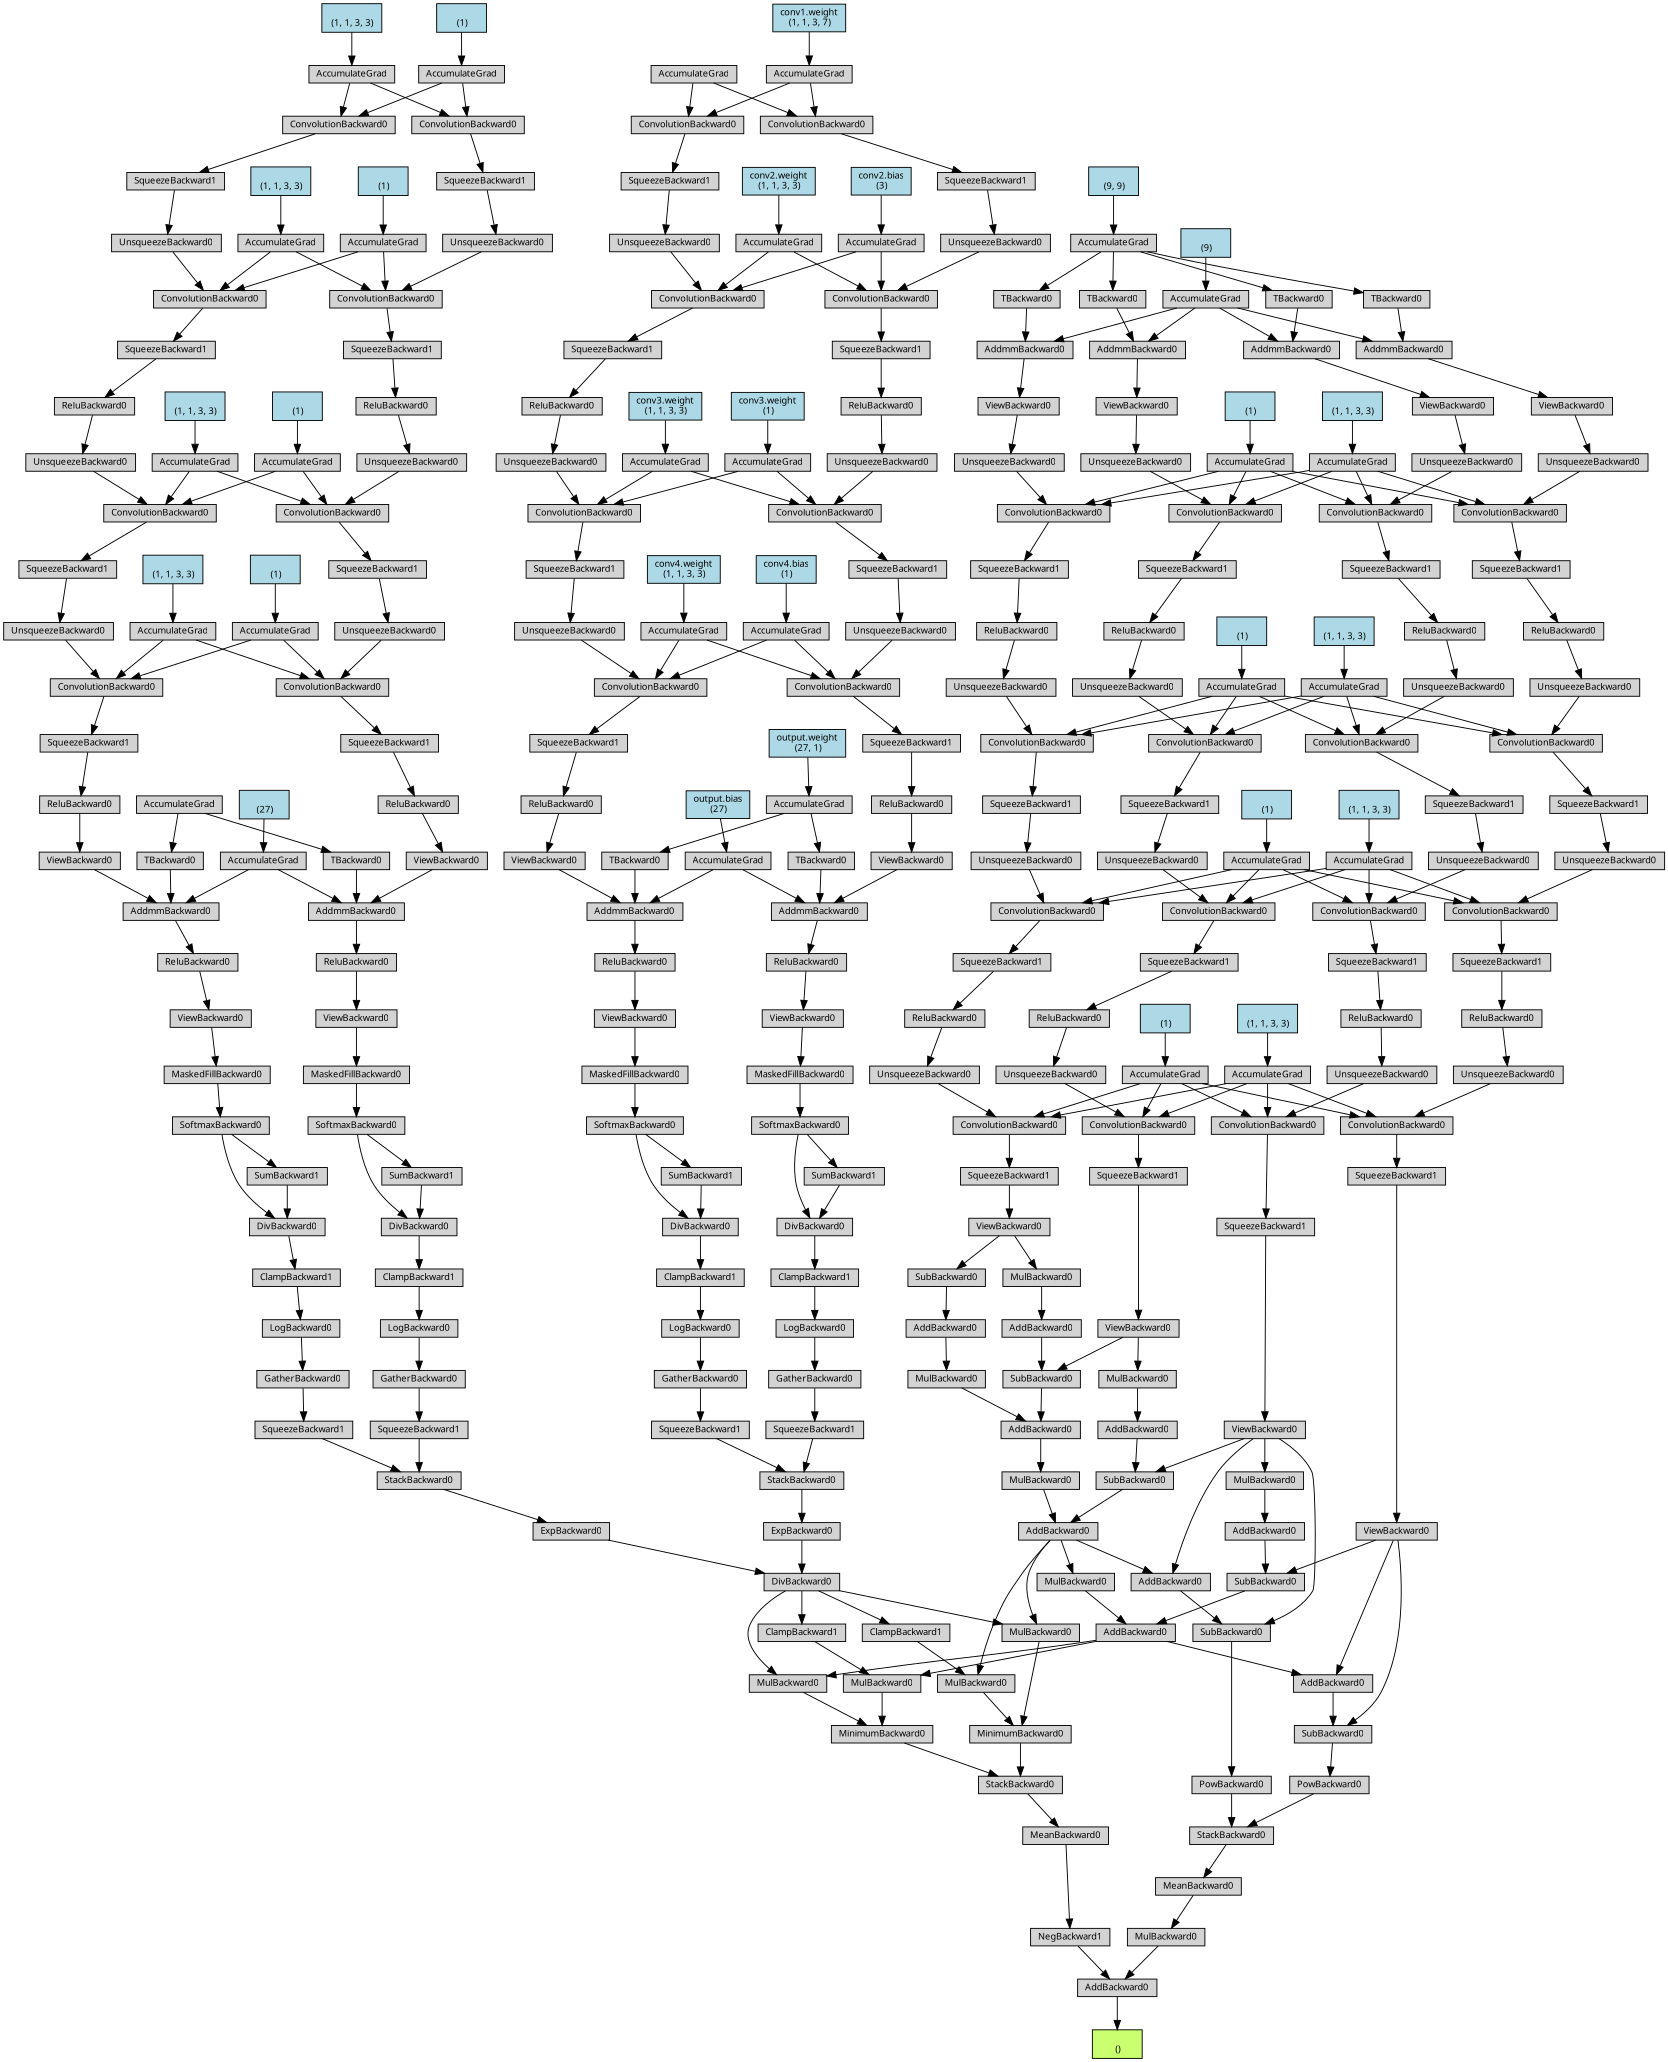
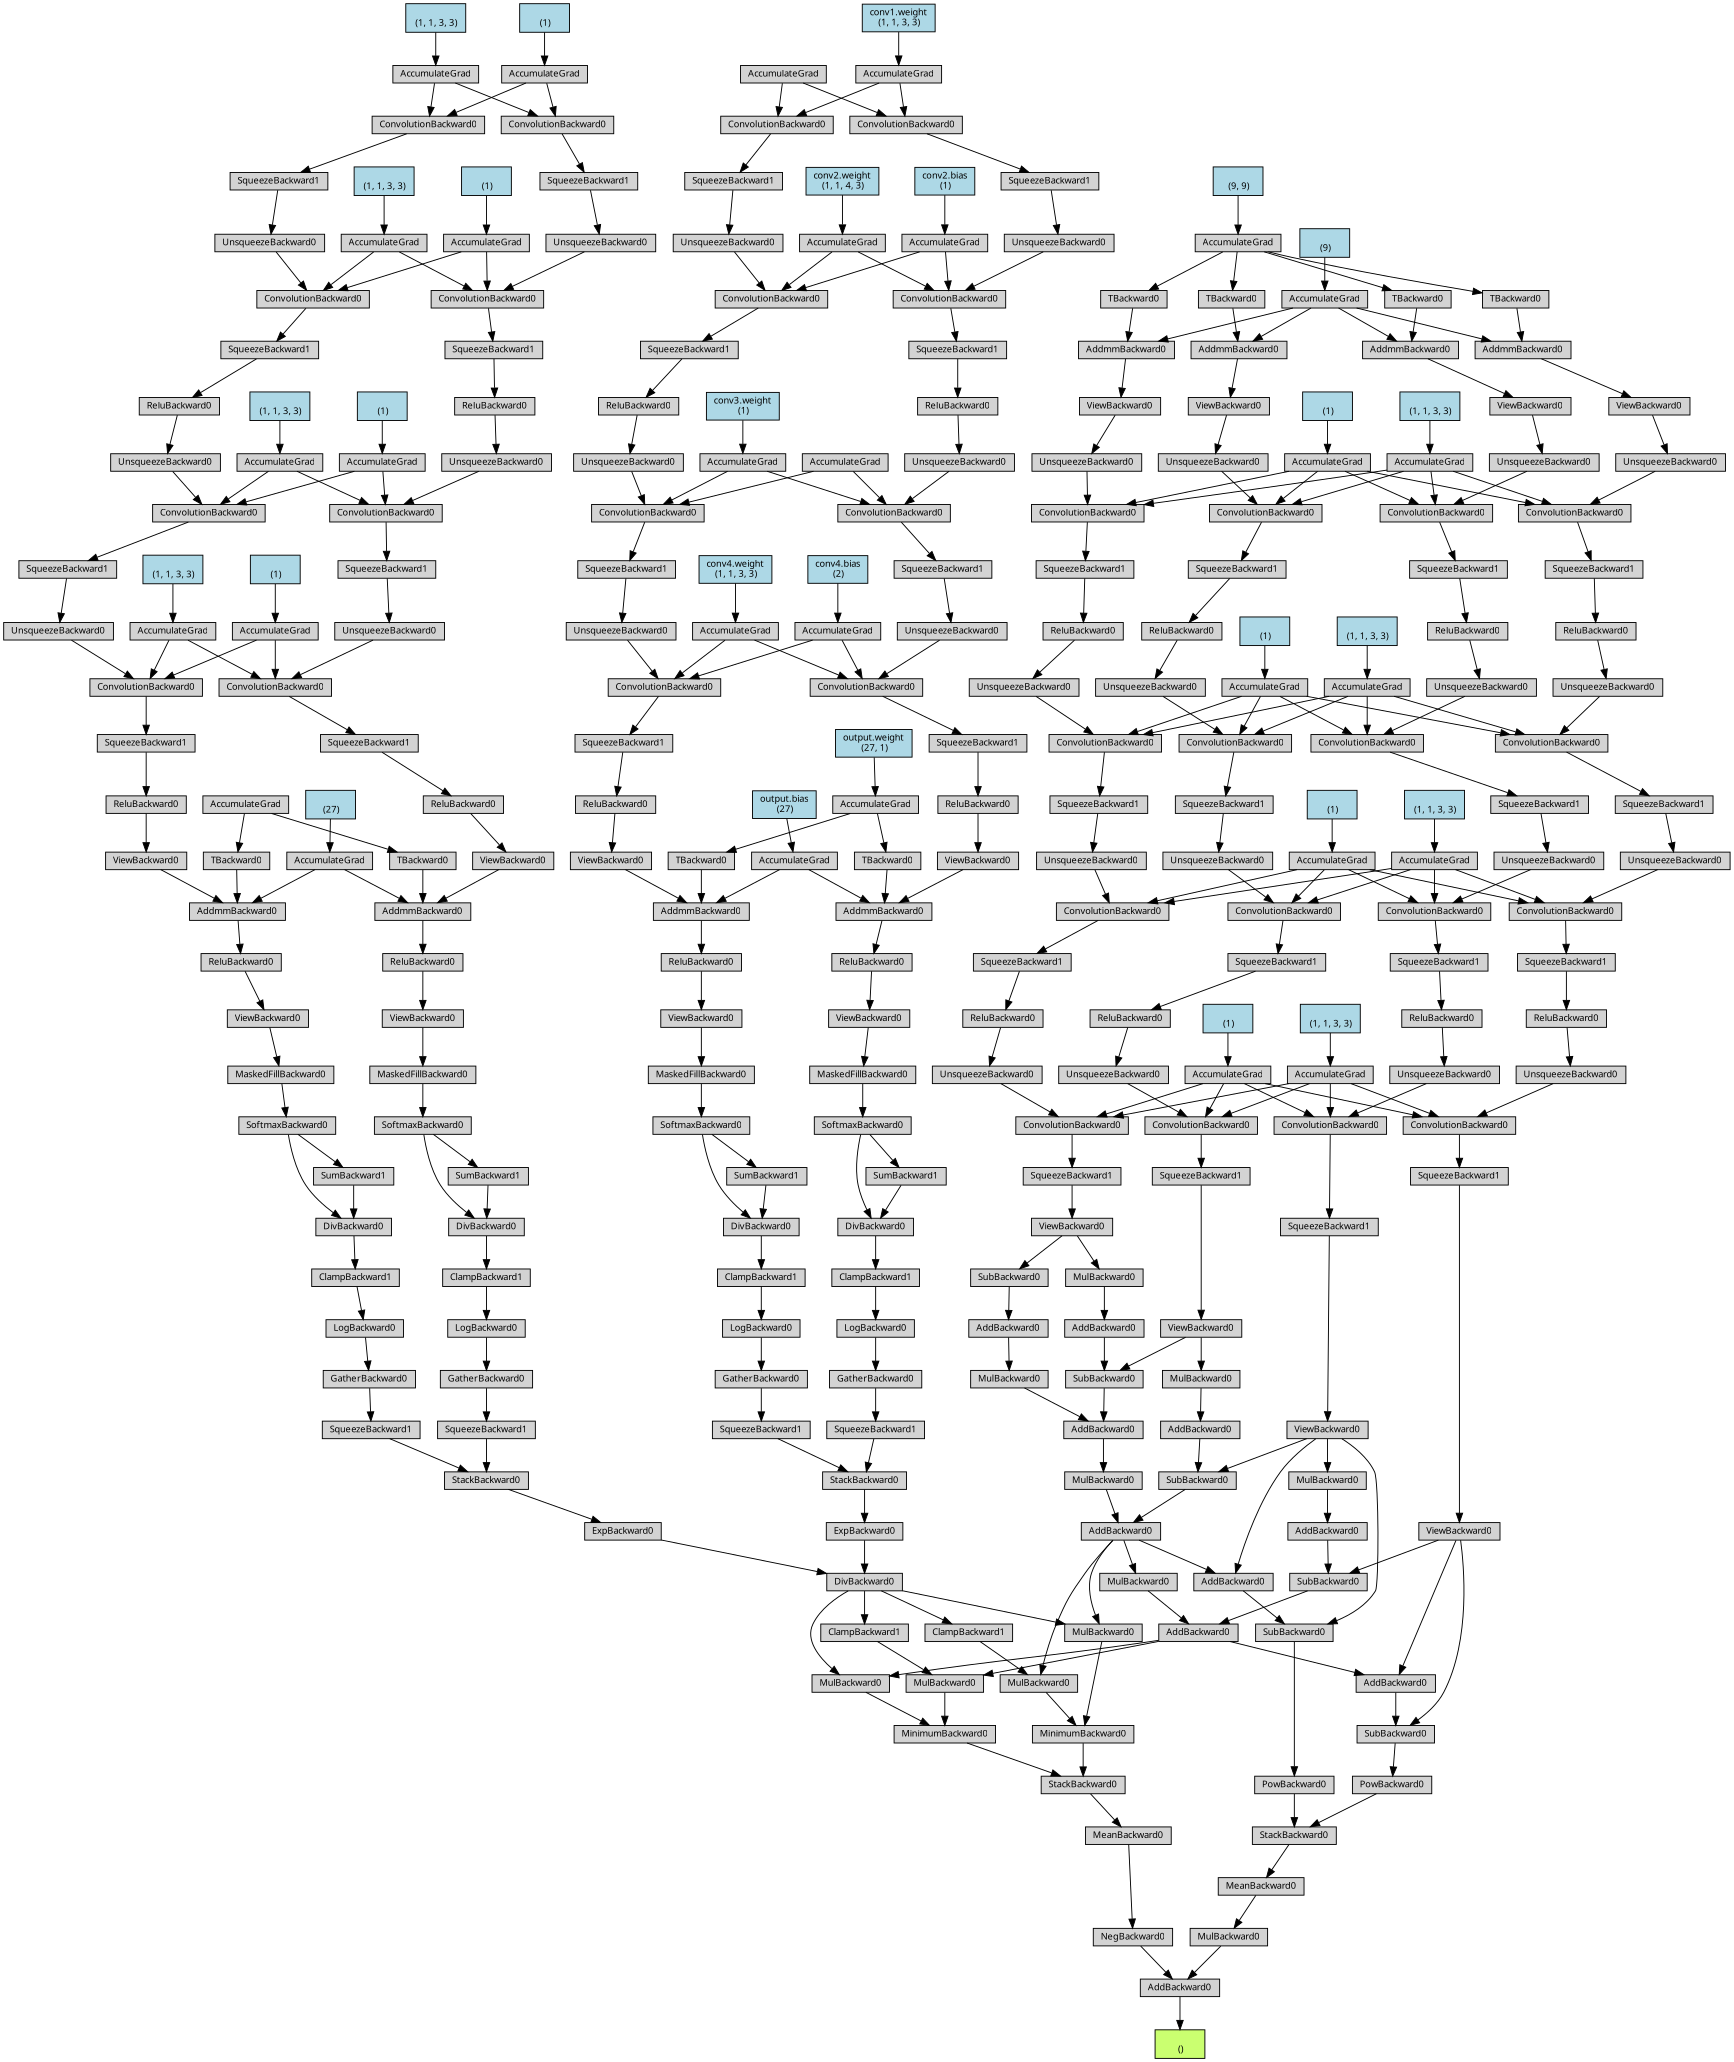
node "conv1.weight (1, 1, 3, 7)": label "conv1.weight (1, 1, 3, 7)" -> "conv1.weight (1, 1, 3, 3)"
node "conv2.weight (1, 1, 3, 3)": label "conv2.weight (1, 1, 3, 3)" -> "conv2.weight (1, 1, 4, 3)"
node "conv2.bias (3)": label "conv2.bias (3)" -> "conv2.bias (1)"
node "conv3.weight (1, 1, 3, 3)": removed
node "conv4.bias (1)": label "conv4.bias (1)" -> "conv4.bias (2)"
node "NegBackward1": label "NegBackward1" -> "NegBackward0"
